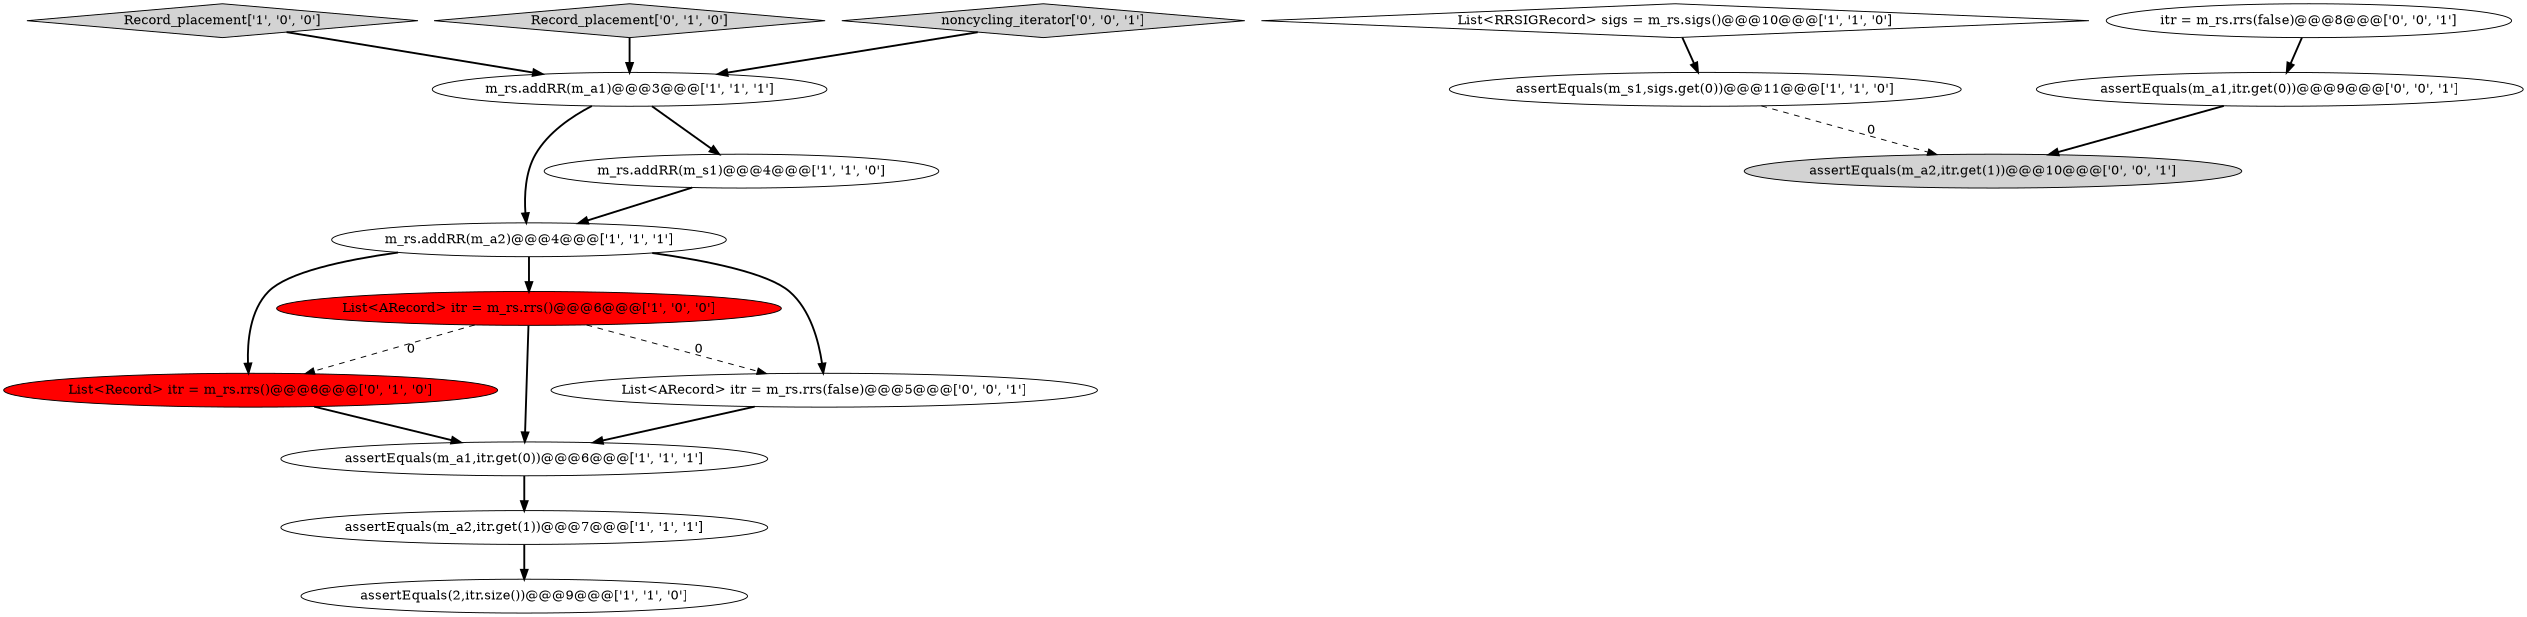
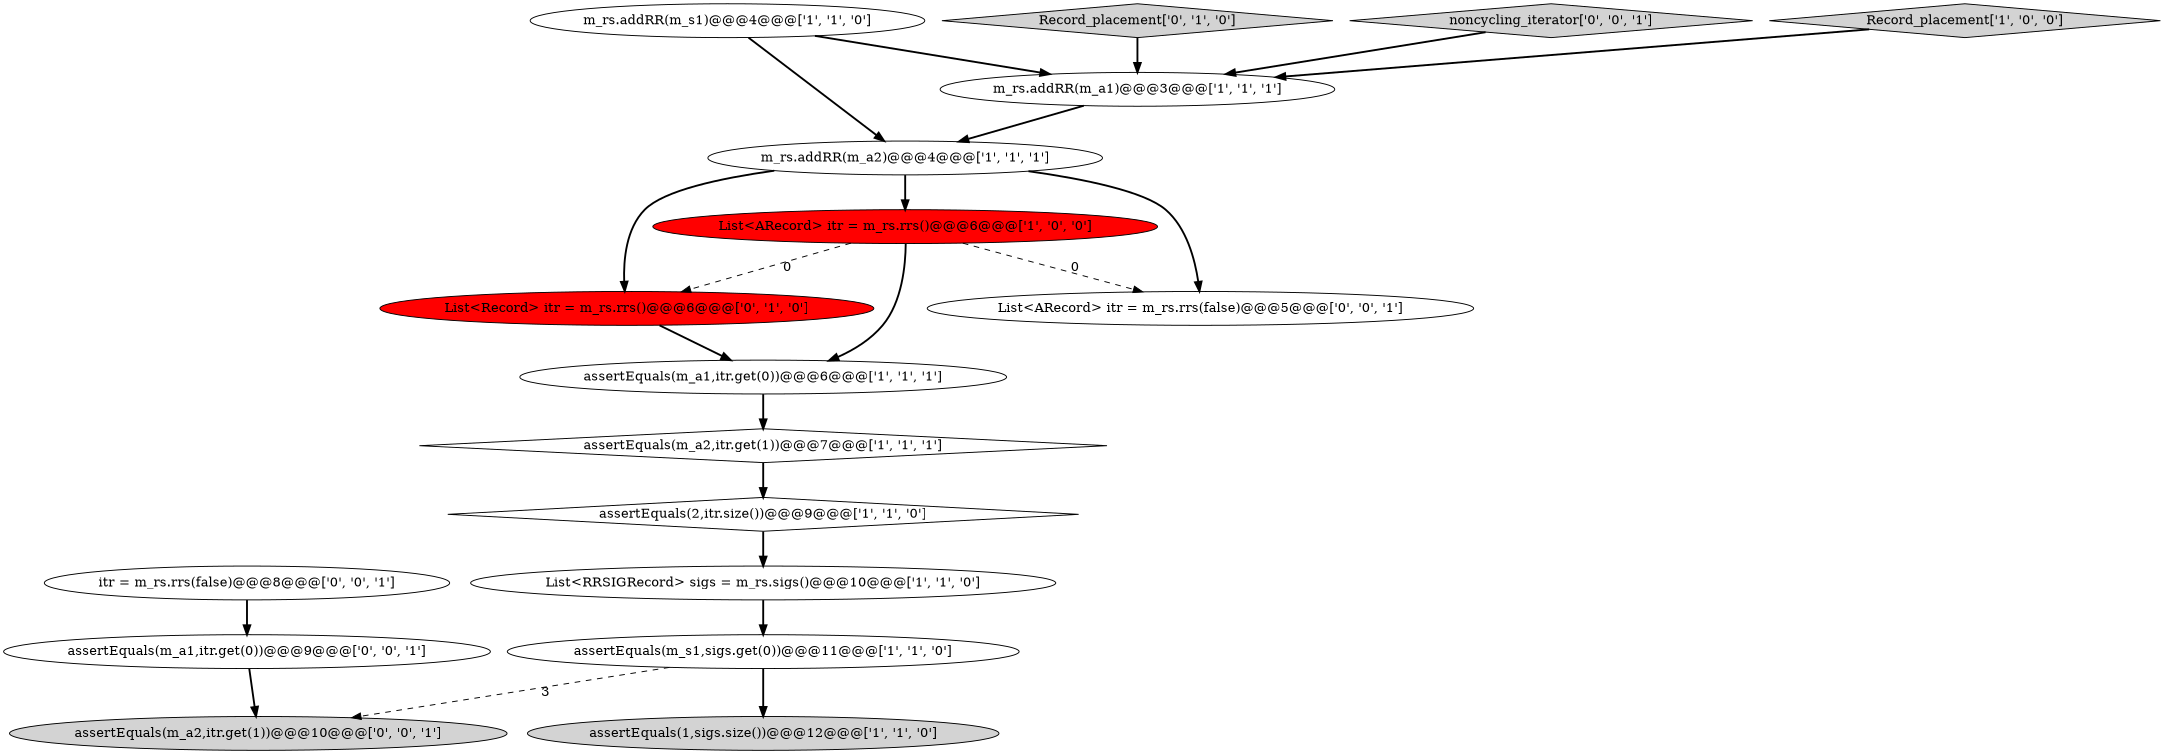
node "List<RRSIGRecord> sigs = m_rs.sigs()@@@10@@@['1', '1', '0']": shape diamond -> ellipse
edge "m_rs.addRR(m_a1)@@@3@@@['1', '1', '1']" -> "m_rs.addRR(m_s1)@@@4@@@['1', '1', '0']": reversed
edge "assertEquals(m_s1,sigs.get(0))@@@11@@@['1', '1', '0']" -> "assertEquals(m_a2,itr.get(1))@@@10@@@['0', '0', '1']": label "0" -> "3"
edge "List<ARecord> itr = m_rs.rrs(false)@@@5@@@['0', '0', '1']" -> "assertEquals(m_a1,itr.get(0))@@@6@@@['1', '1', '1']": removed
node "assertEquals(m_a2,itr.get(1))@@@7@@@['1', '1', '1']": shape ellipse -> diamond
edge "assertEquals(2,itr.size())@@@9@@@['1', '1', '0']" -> "List<RRSIGRecord> sigs = m_rs.sigs()@@@10@@@['1', '1', '0']": added
node "assertEquals(2,itr.size())@@@9@@@['1', '1', '0']": shape ellipse -> diamond
node "assertEquals(1,sigs.size())@@@12@@@['1', '1', '0']": added
